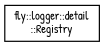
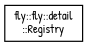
node "fly::logger::detail ::Registry": label "fly::logger::detail ::Registry" -> "fly::fly::detail ::Registry"
